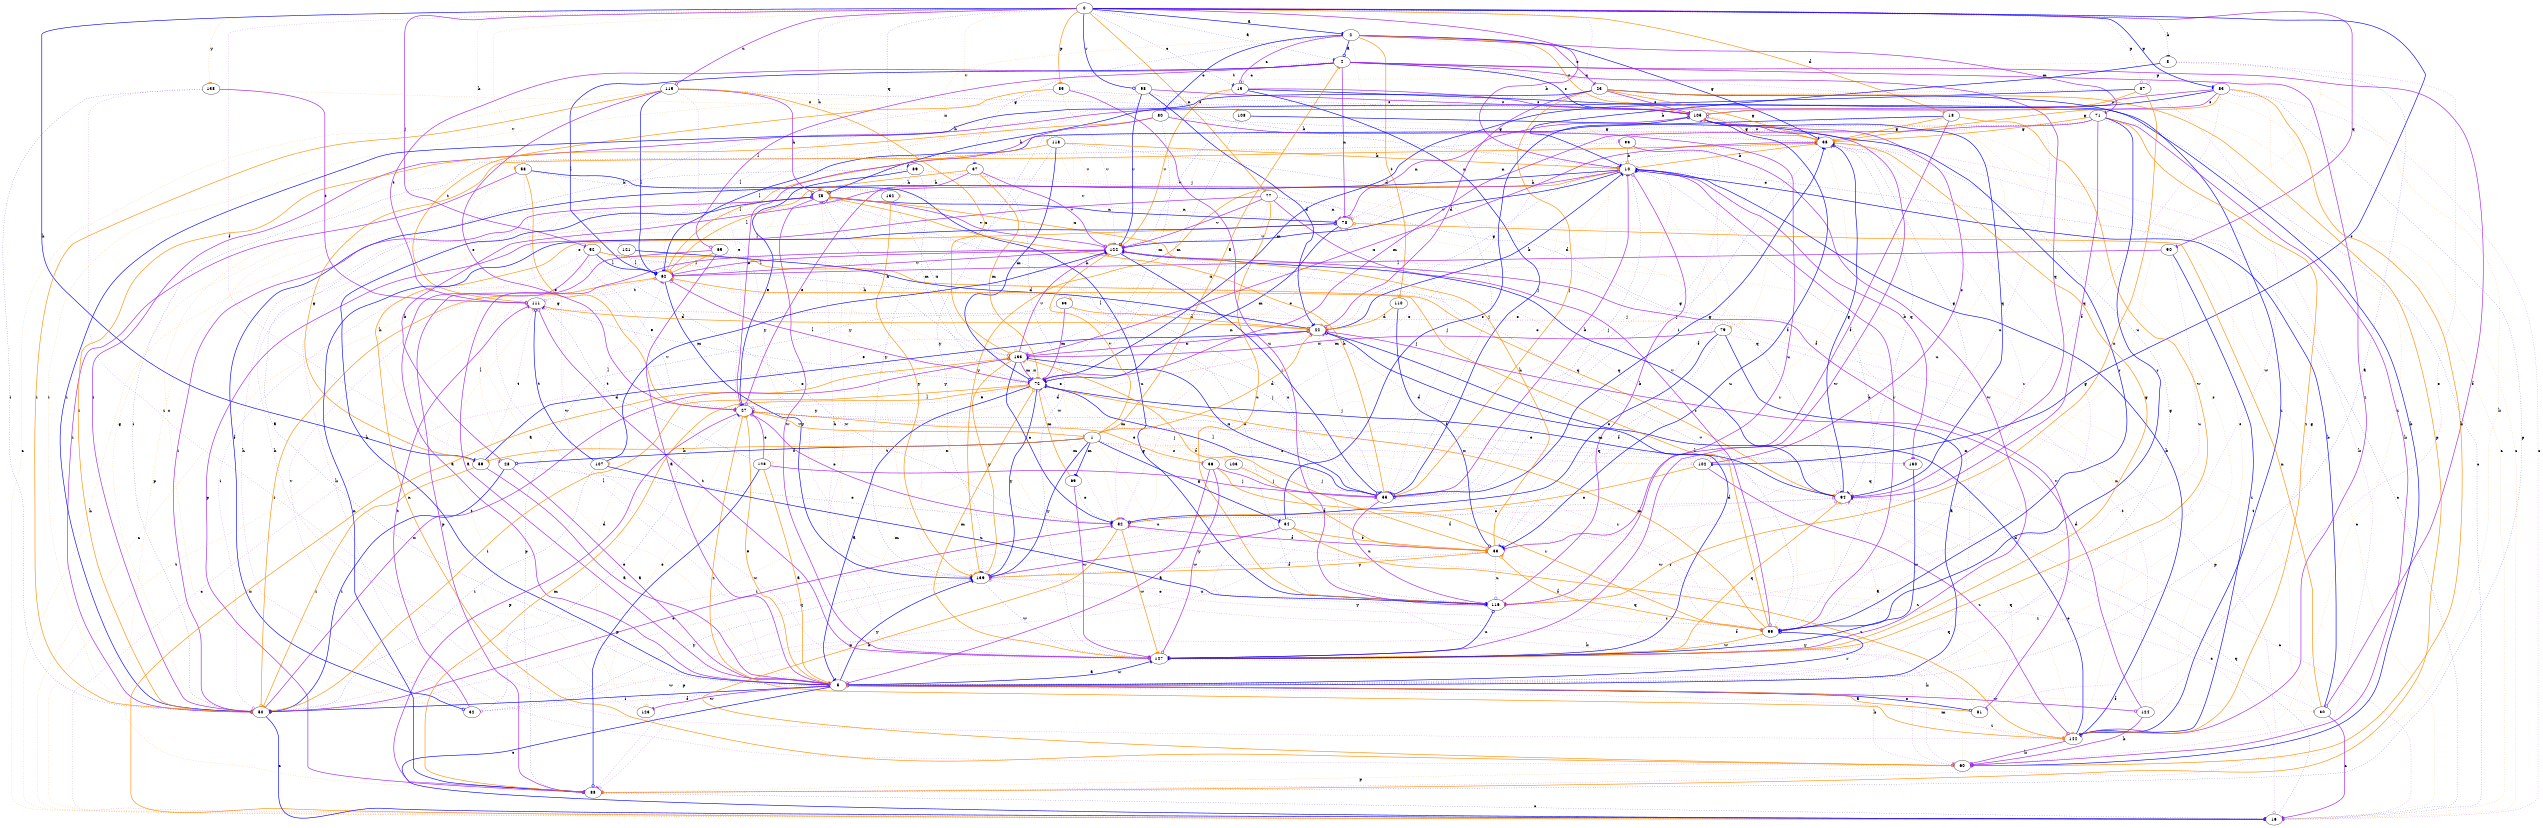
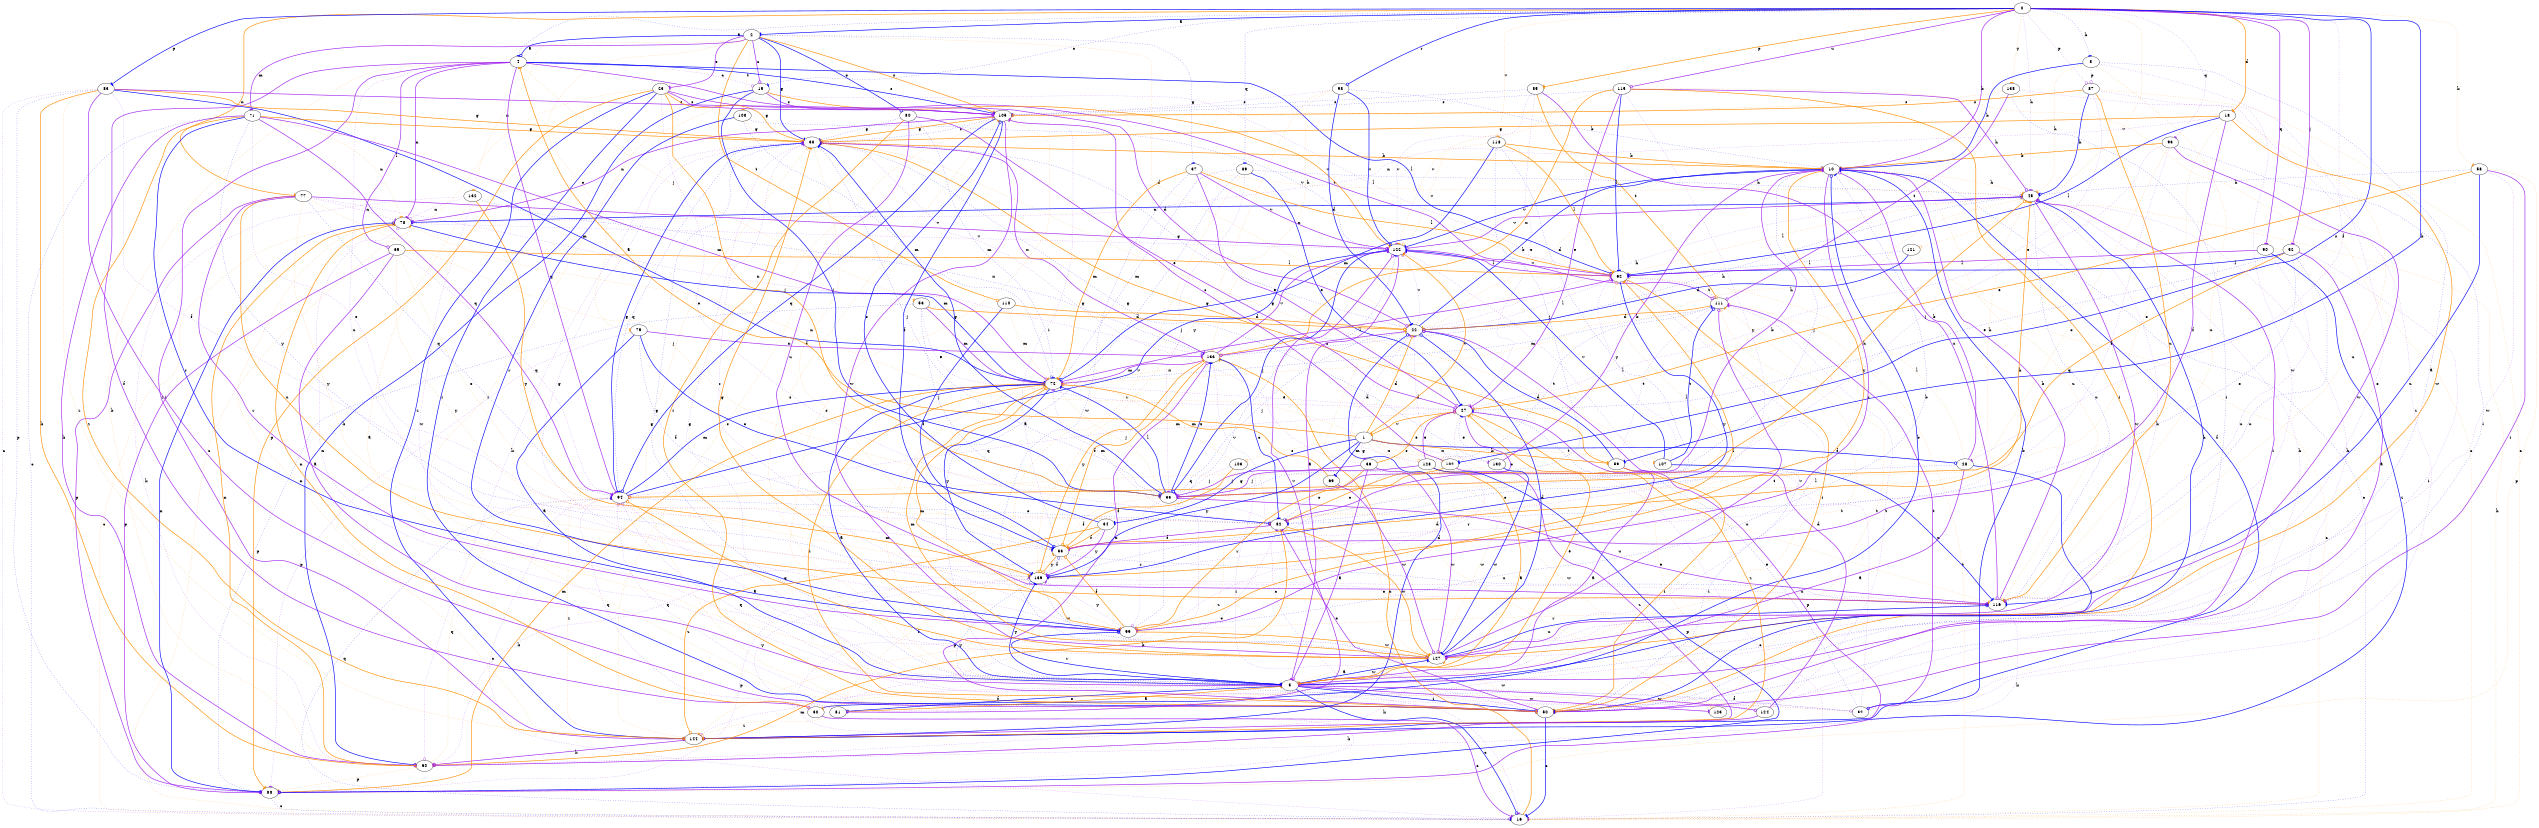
edge "98" -> "105": style bold -> dotted
edge "108" -> "122": arrowhead odot -> tee
edge "118" -> "122": arrowhead tee -> odot
edge "10" -> "130": reversed
edge "22" -> "122": added, label "v"
